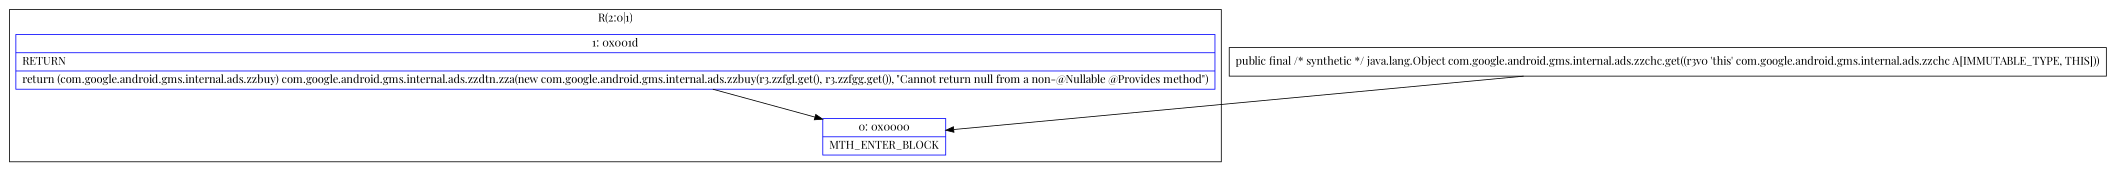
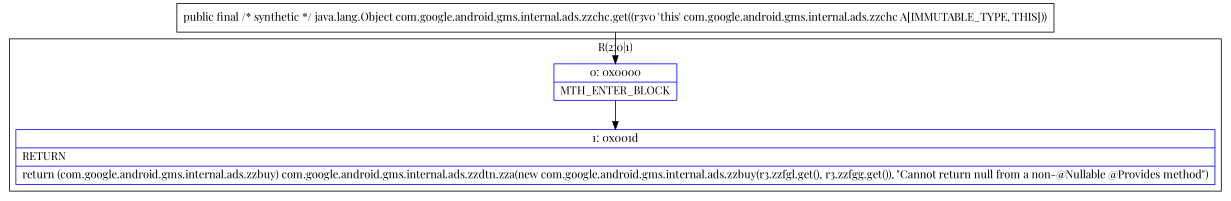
edge "1: 0x001d" -> "0: 0x0000": reversed
